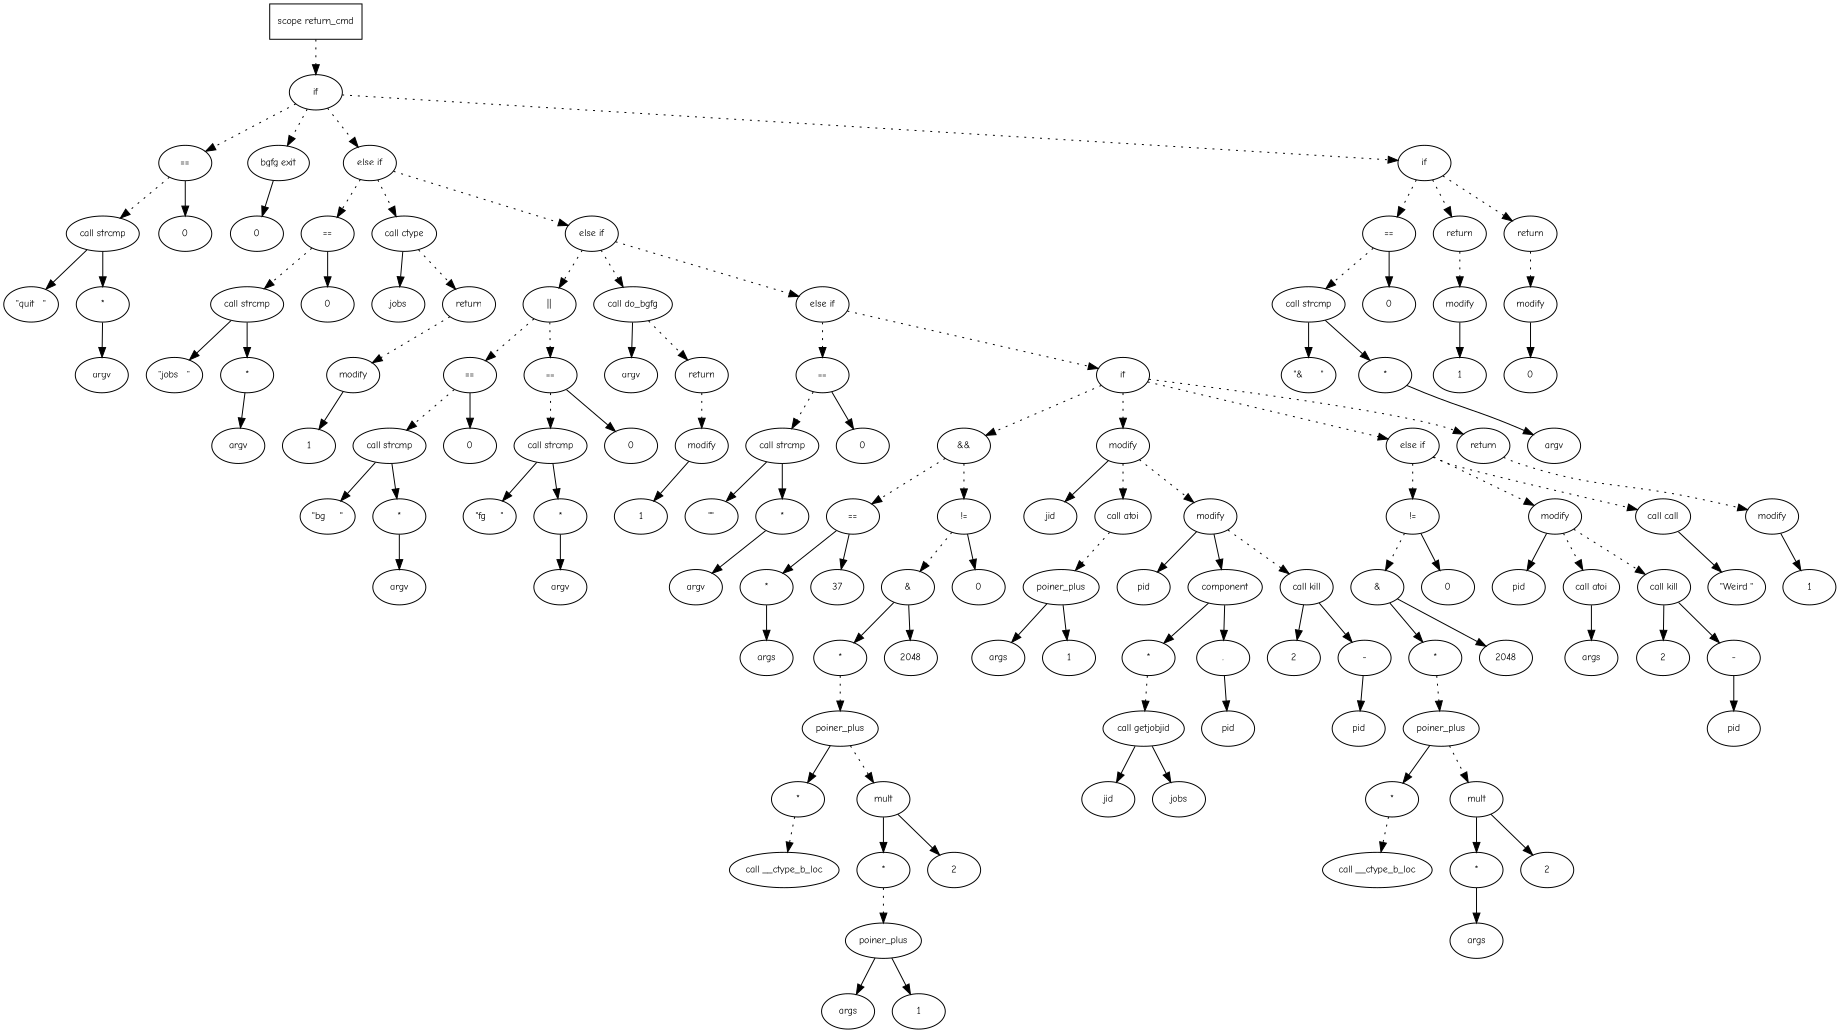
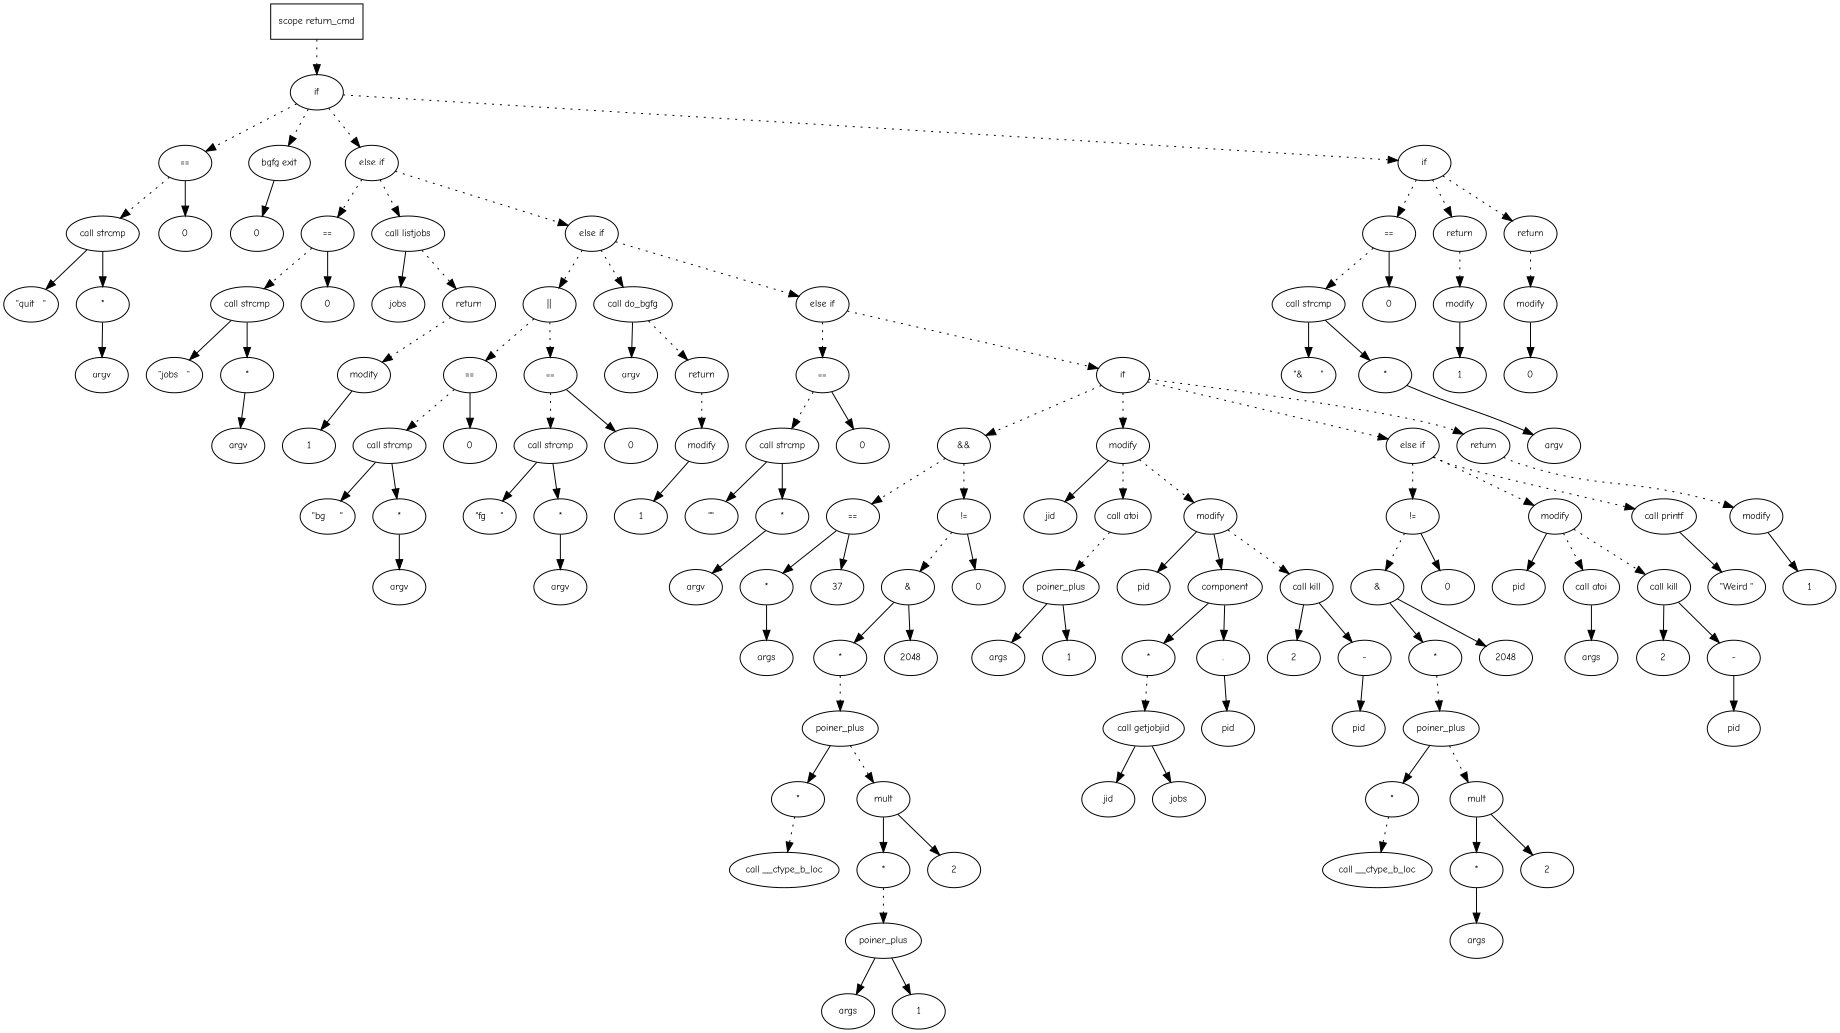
node "call ctype": label "call ctype" -> "call listjobs"
node "call call": label "call call" -> "call printf"
